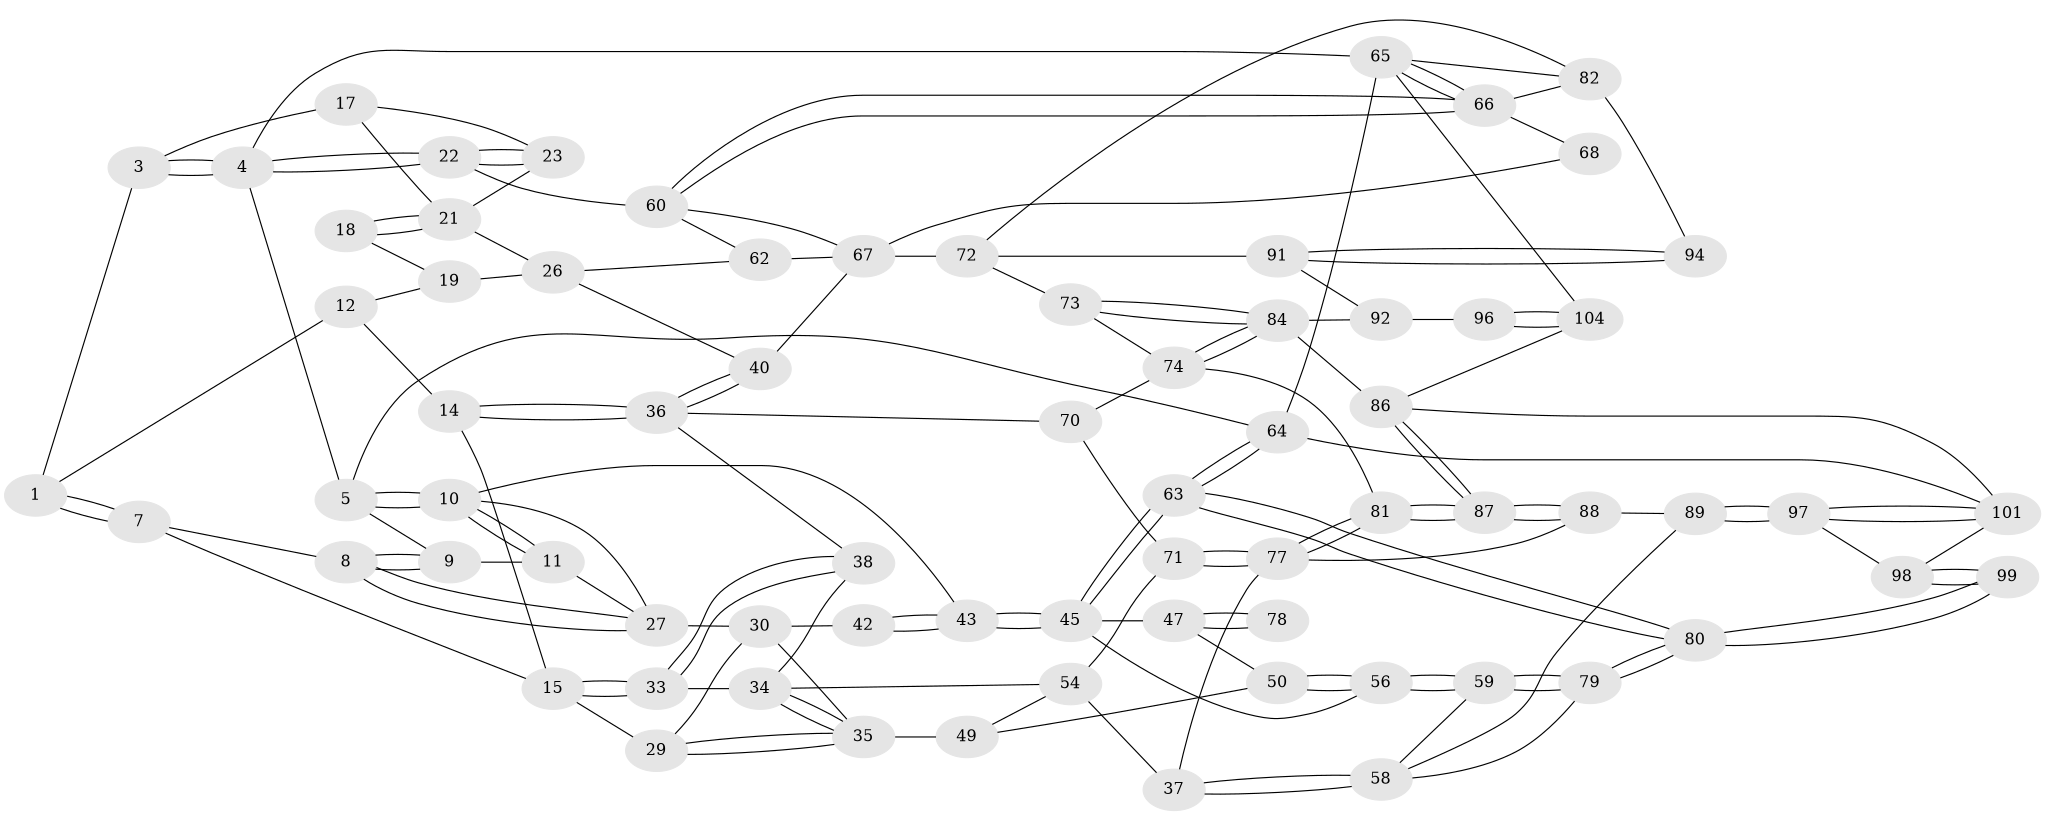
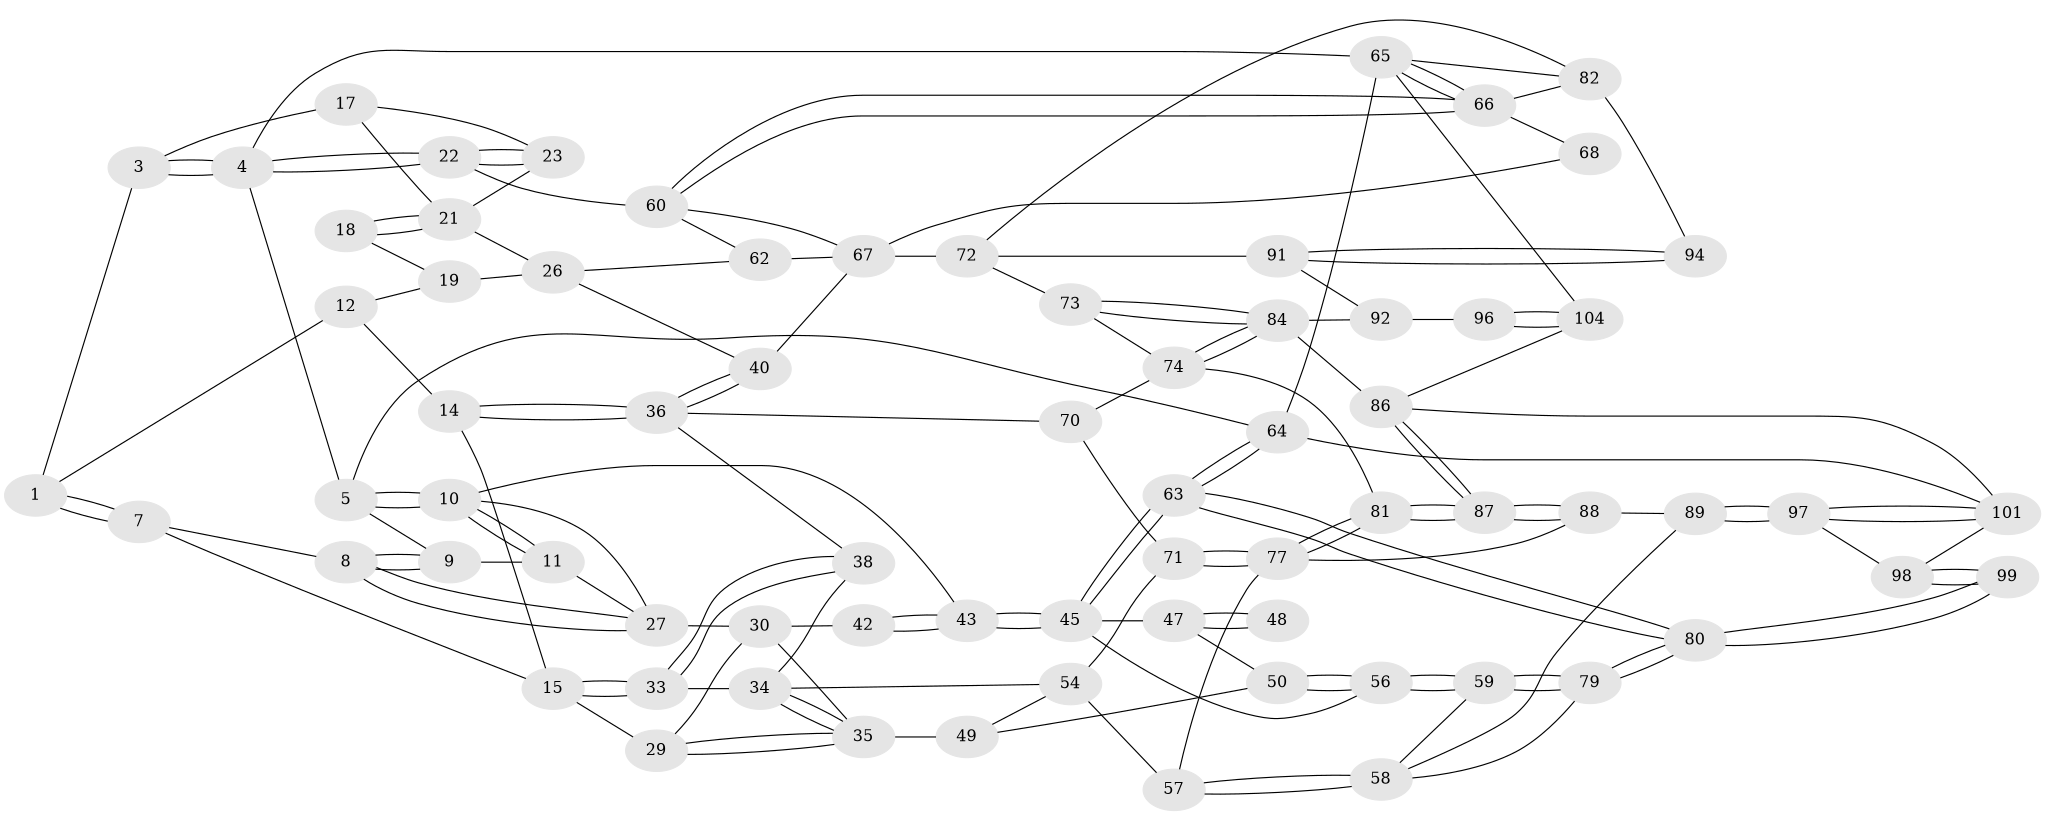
node "78": label "78" -> "48"
node "37": label "37" -> "57"
